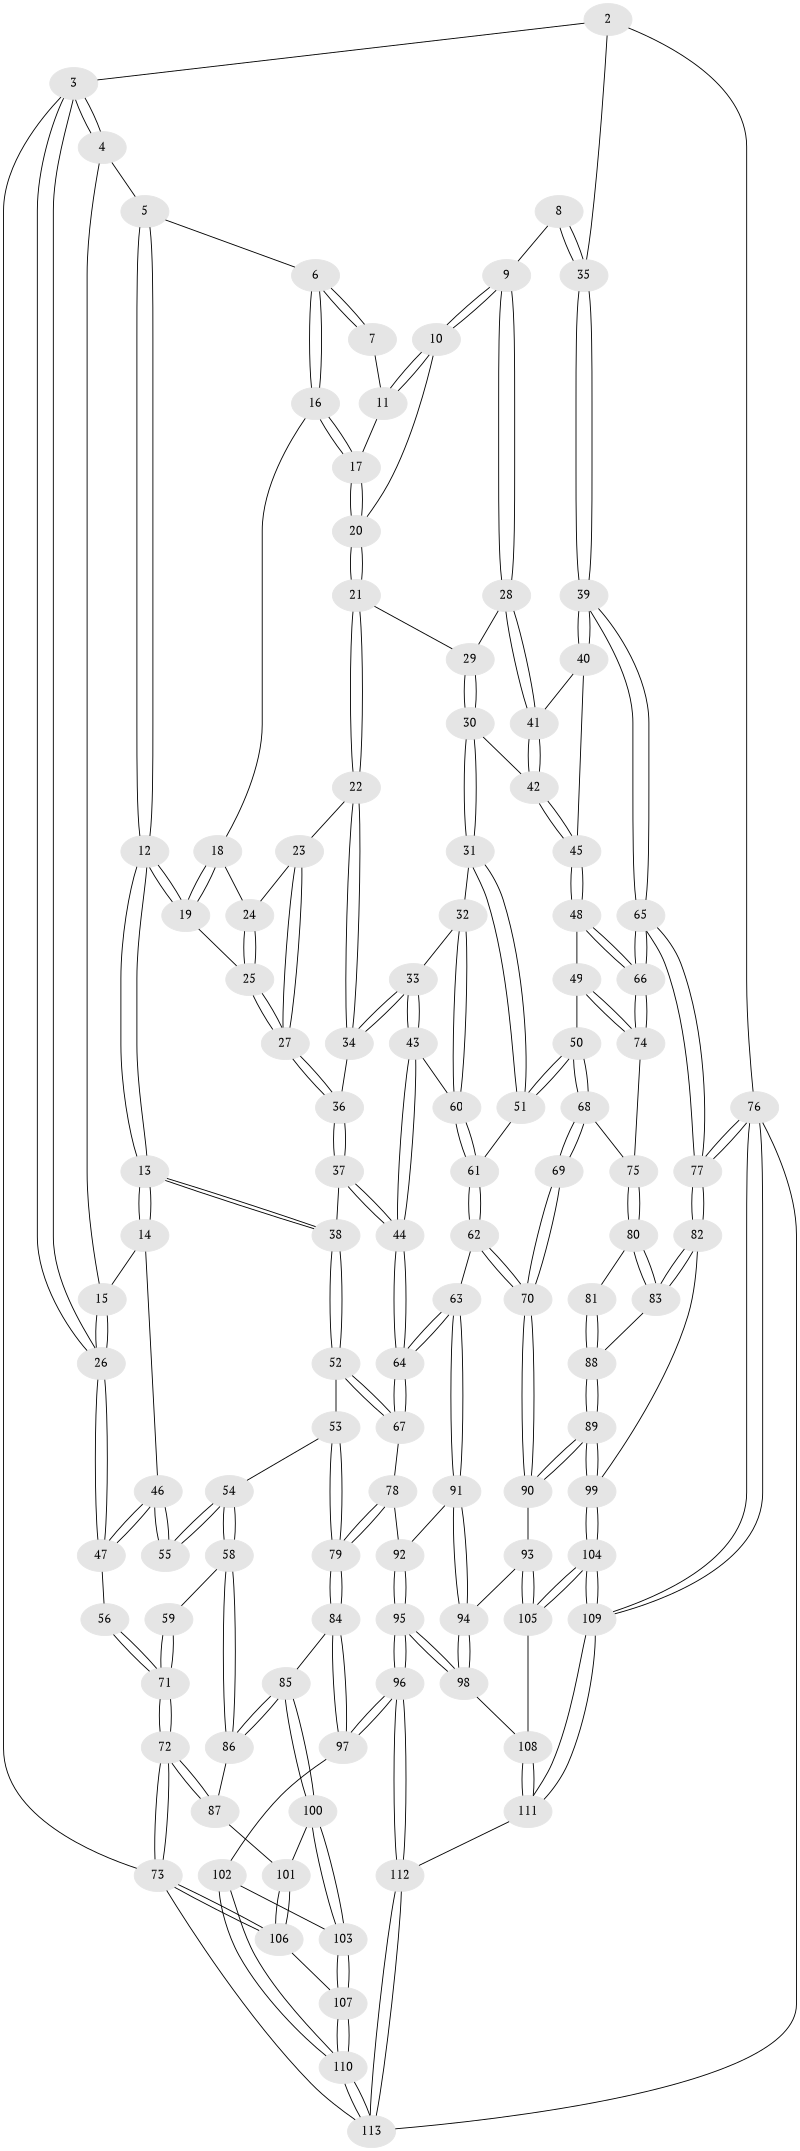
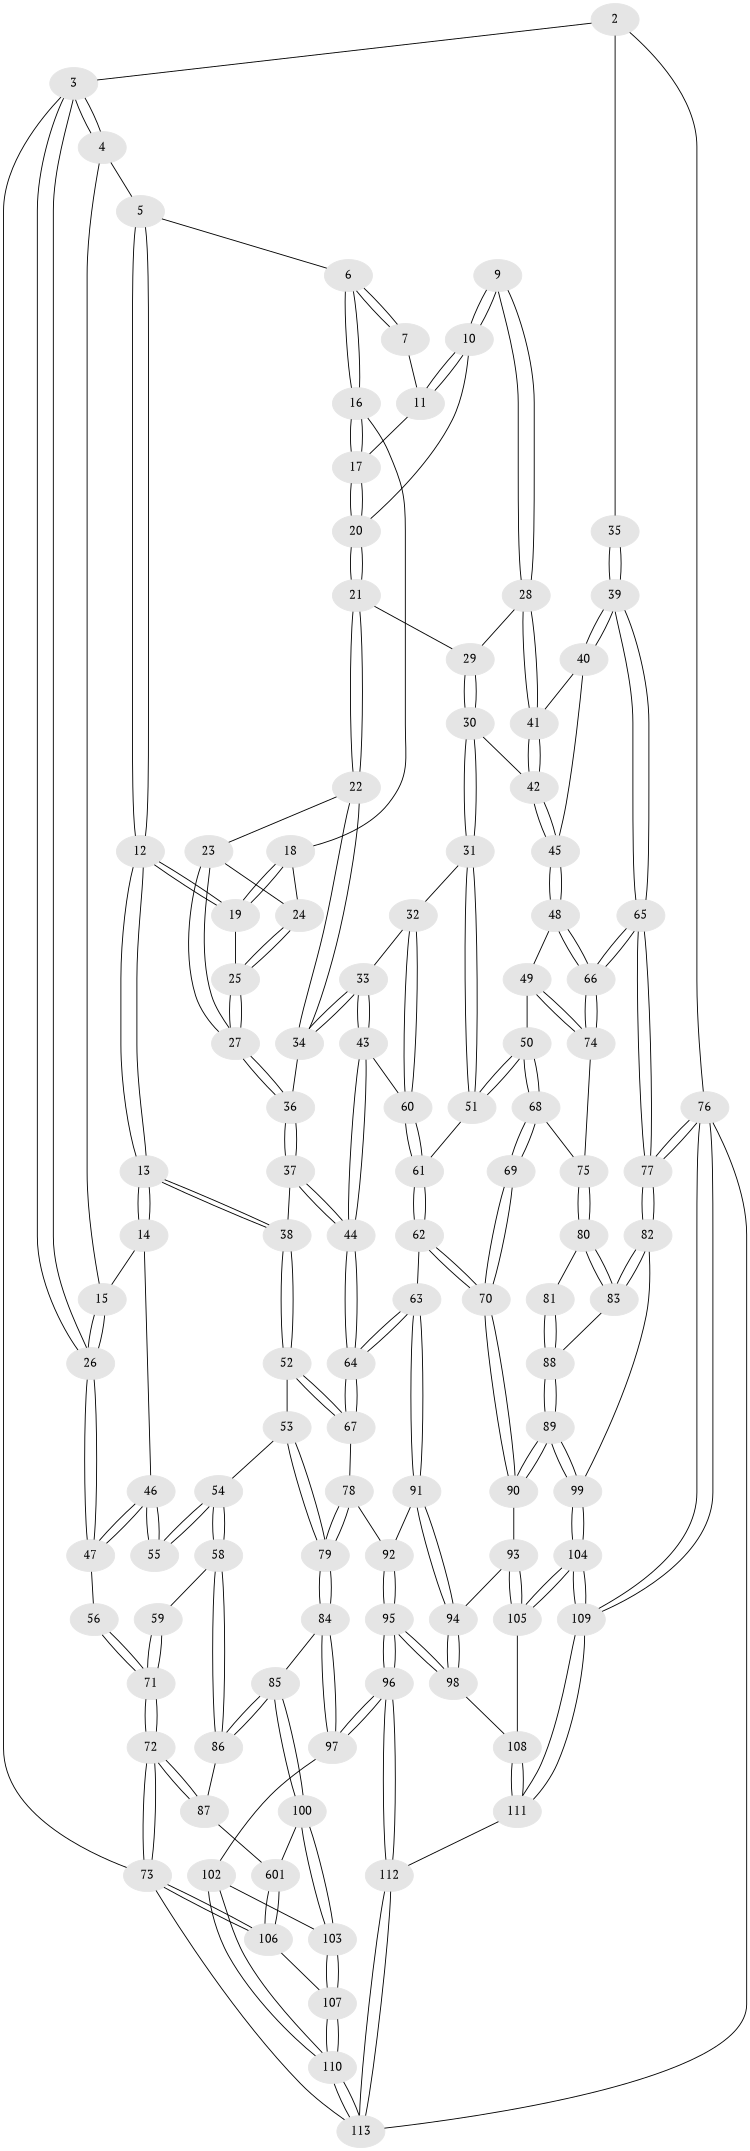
node "8": removed
node "101": label "101" -> "601"
